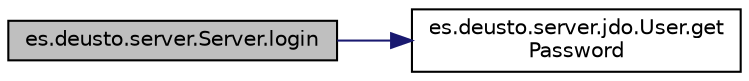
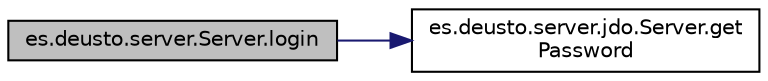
node "es.deusto.server.jdo.User.get Password": label "es.deusto.server.jdo.User.get Password" -> "es.deusto.server.jdo.Server.get Password"
